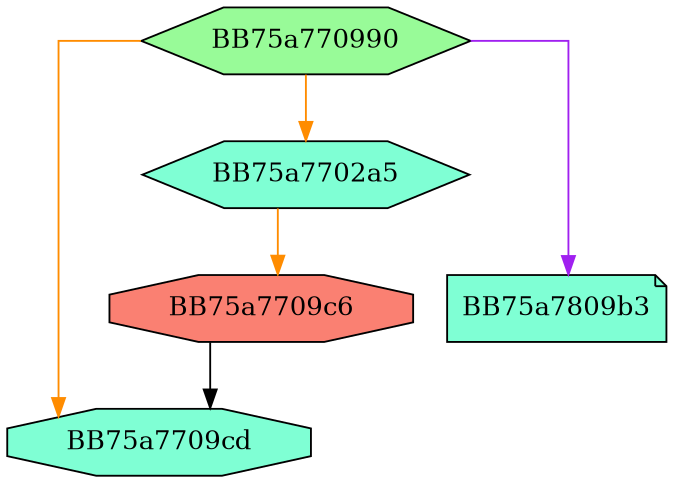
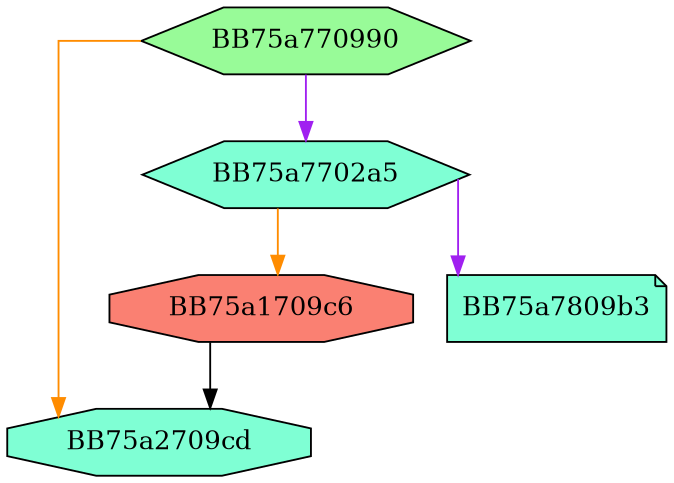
edge "BB75a770990" -> "BB75a7702a5": color darkorange -> purple
edge "BB75a770990" -> "BB75a7809b3": now "BB75a7702a5" -> "BB75a7809b3"
node "BB75a7709c6": label "BB75a7709c6" -> "BB75a1709c6"
node "BB75a7709cd": label "BB75a7709cd" -> "BB75a2709cd"
